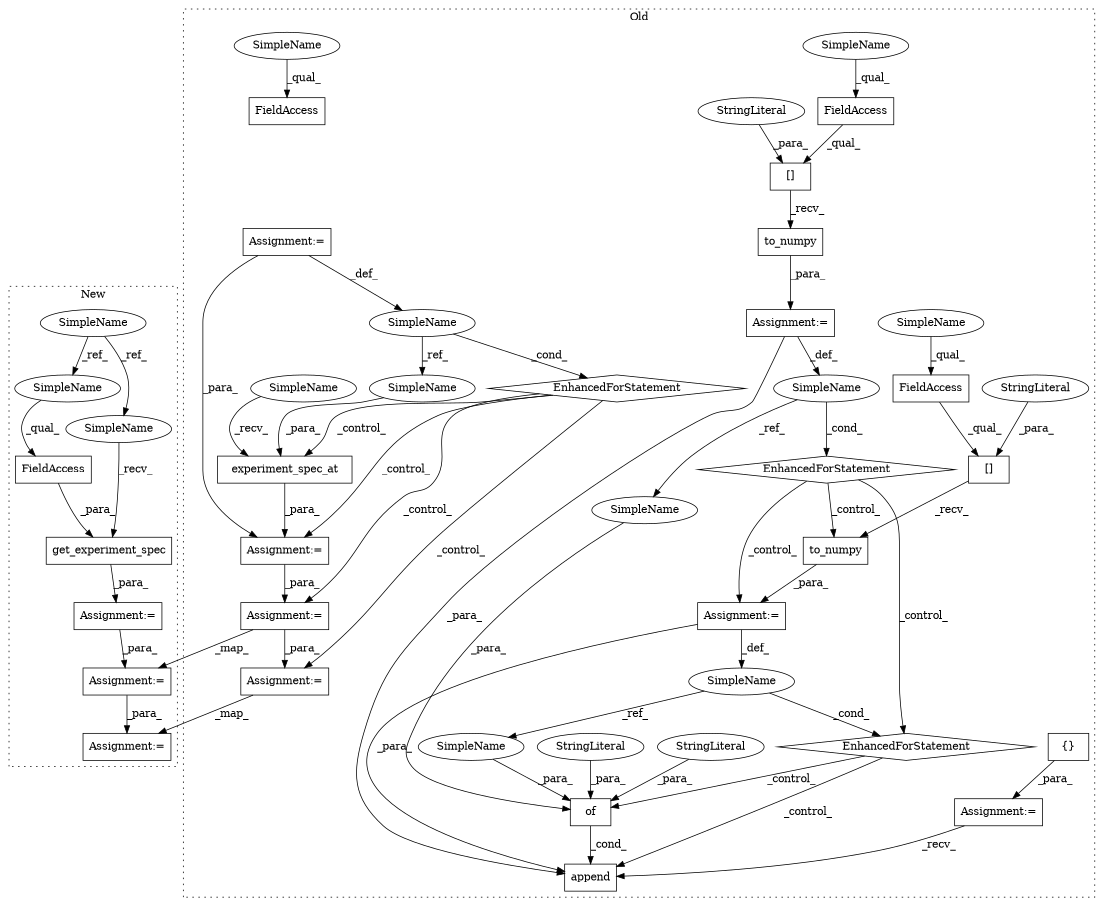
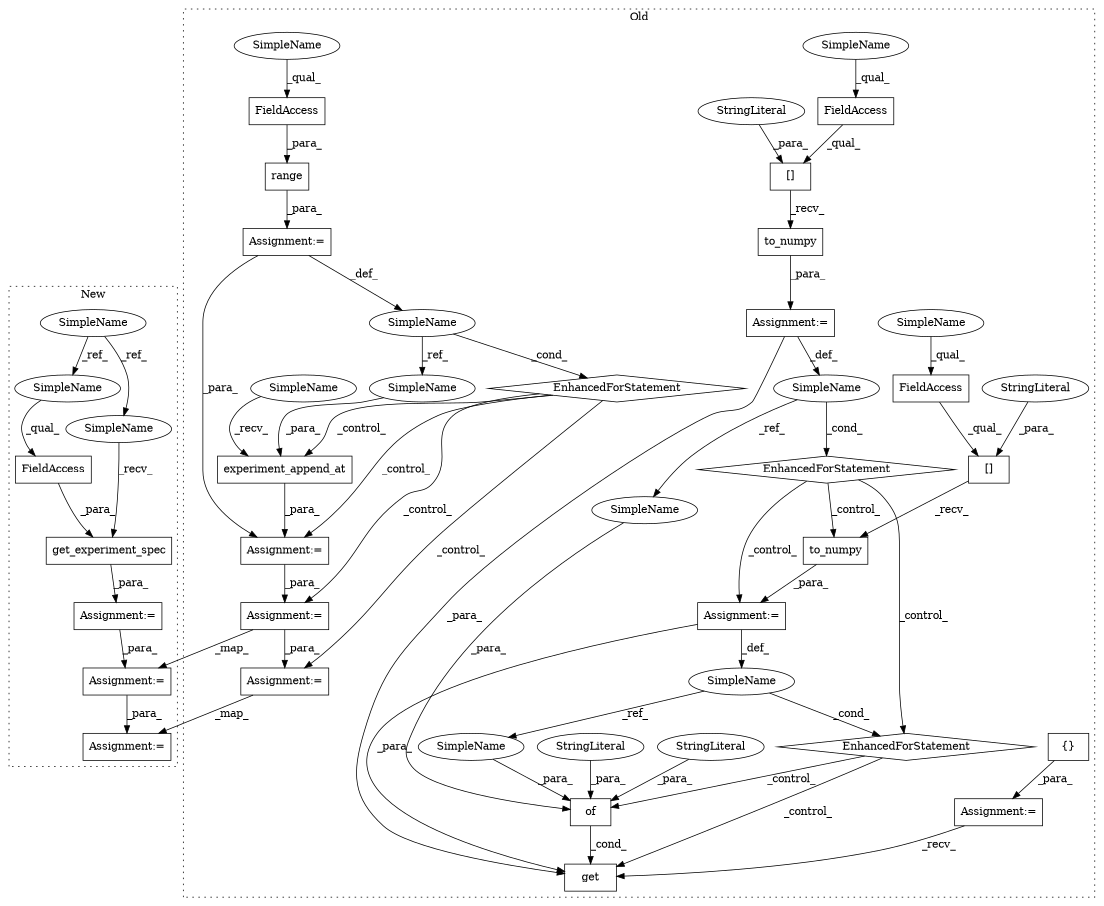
node "range": added
node "experiment_spec_at": label "experiment_spec_at" -> "experiment_append_at"
node "append": label "append" -> "get"
